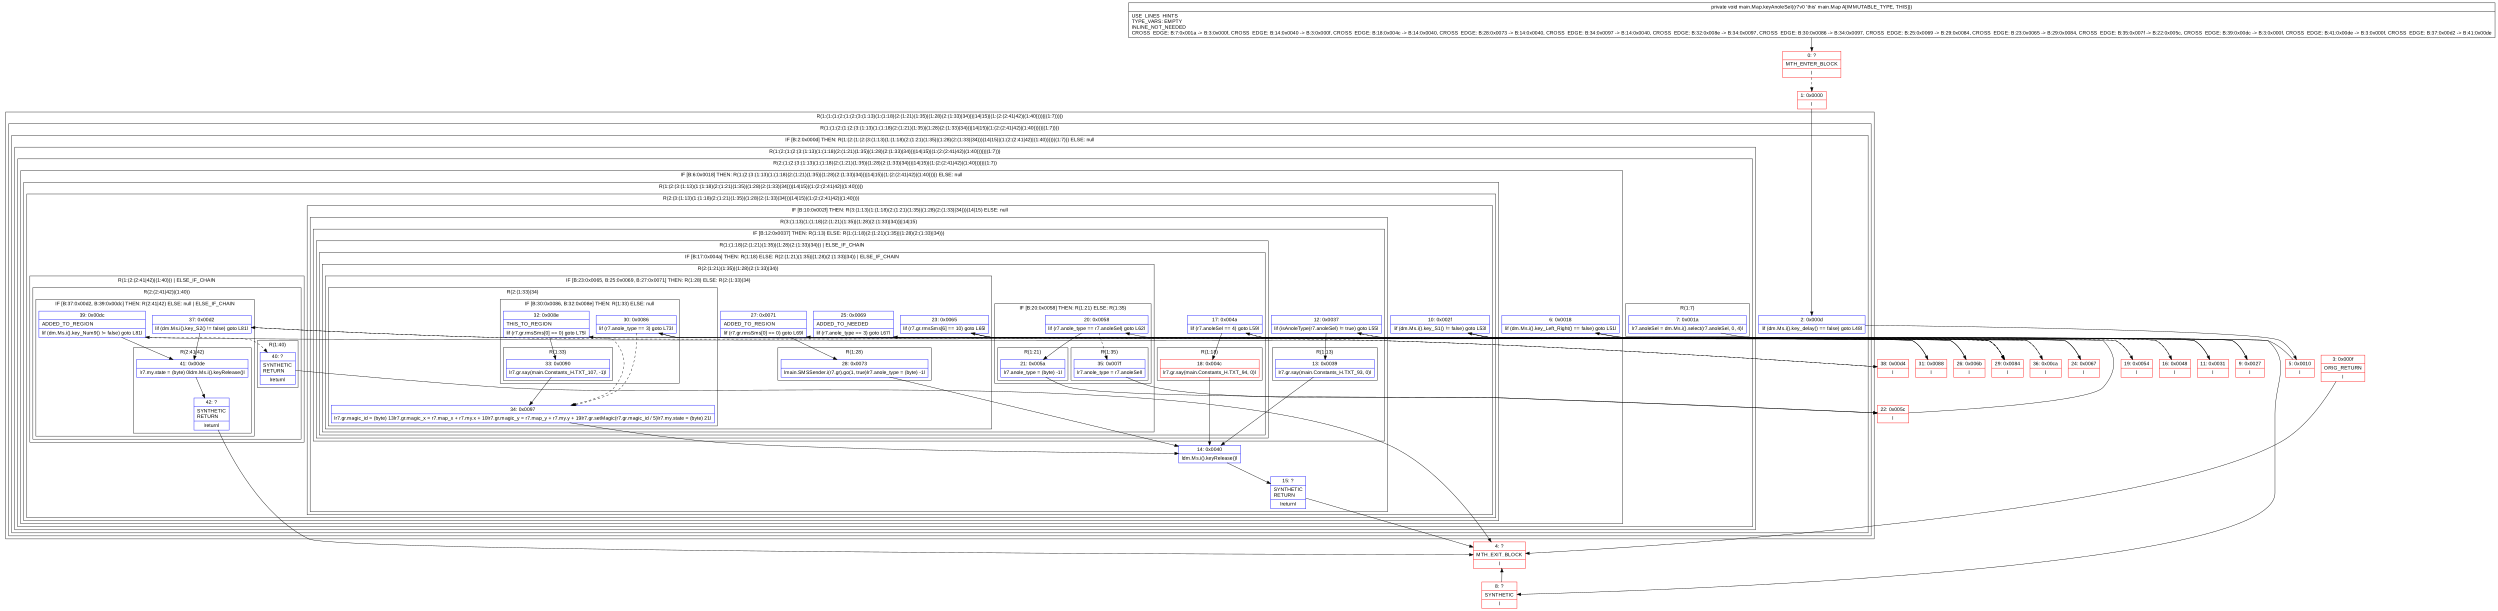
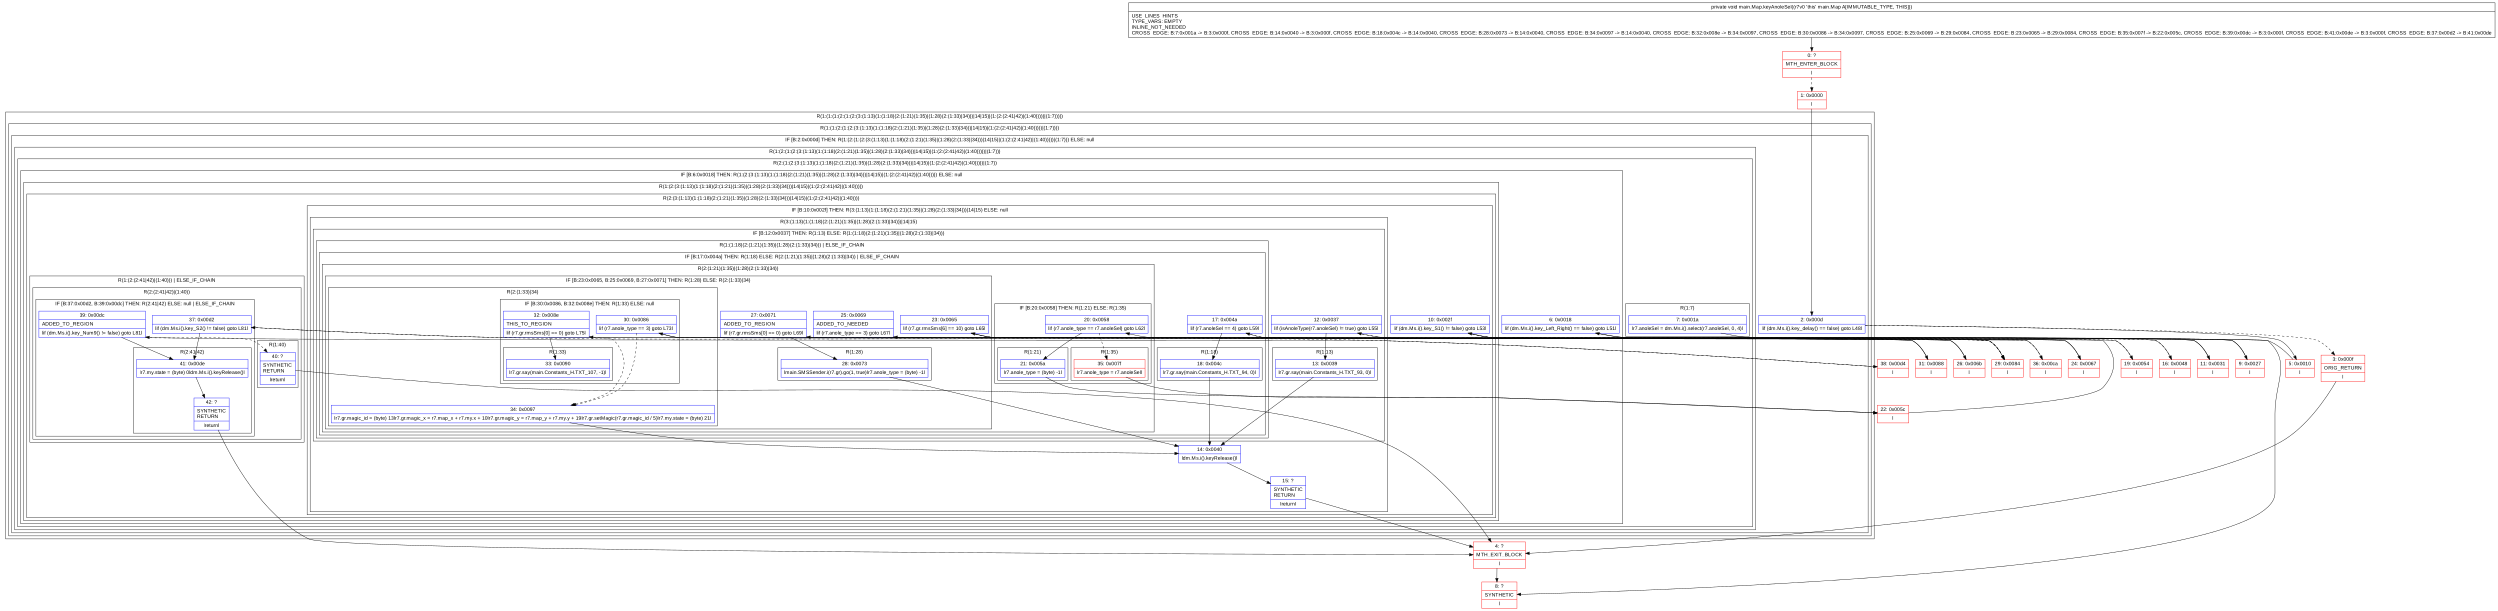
edge "2: 0x000d" -> "3: 0x000f": added
node "35: 0x007f": color blue -> red
node "18: 0x004c": color red -> blue
edge "33: 0x0090" -> "34: 0x0097": removed
edge "8: ?" -> "4: ?": reversed
